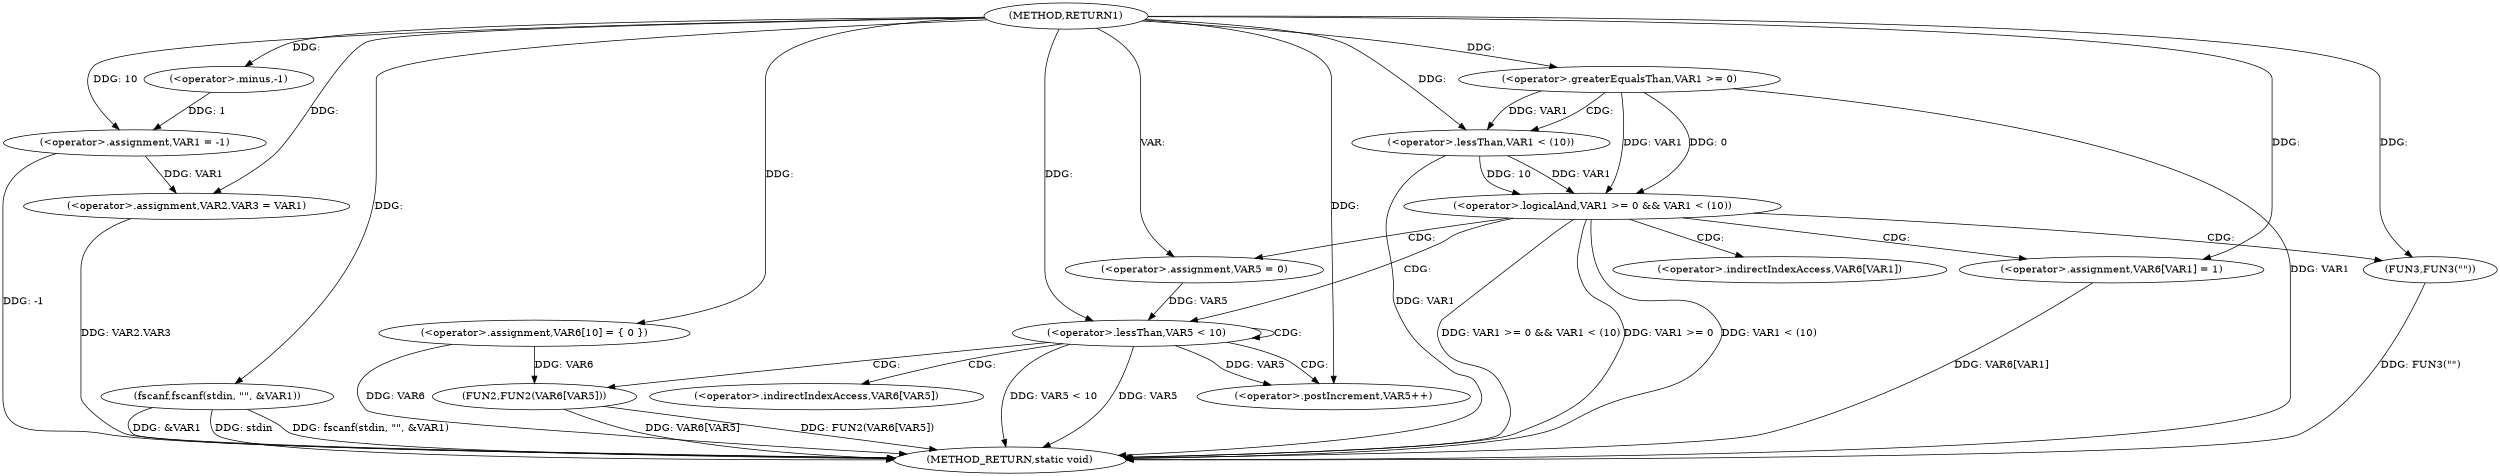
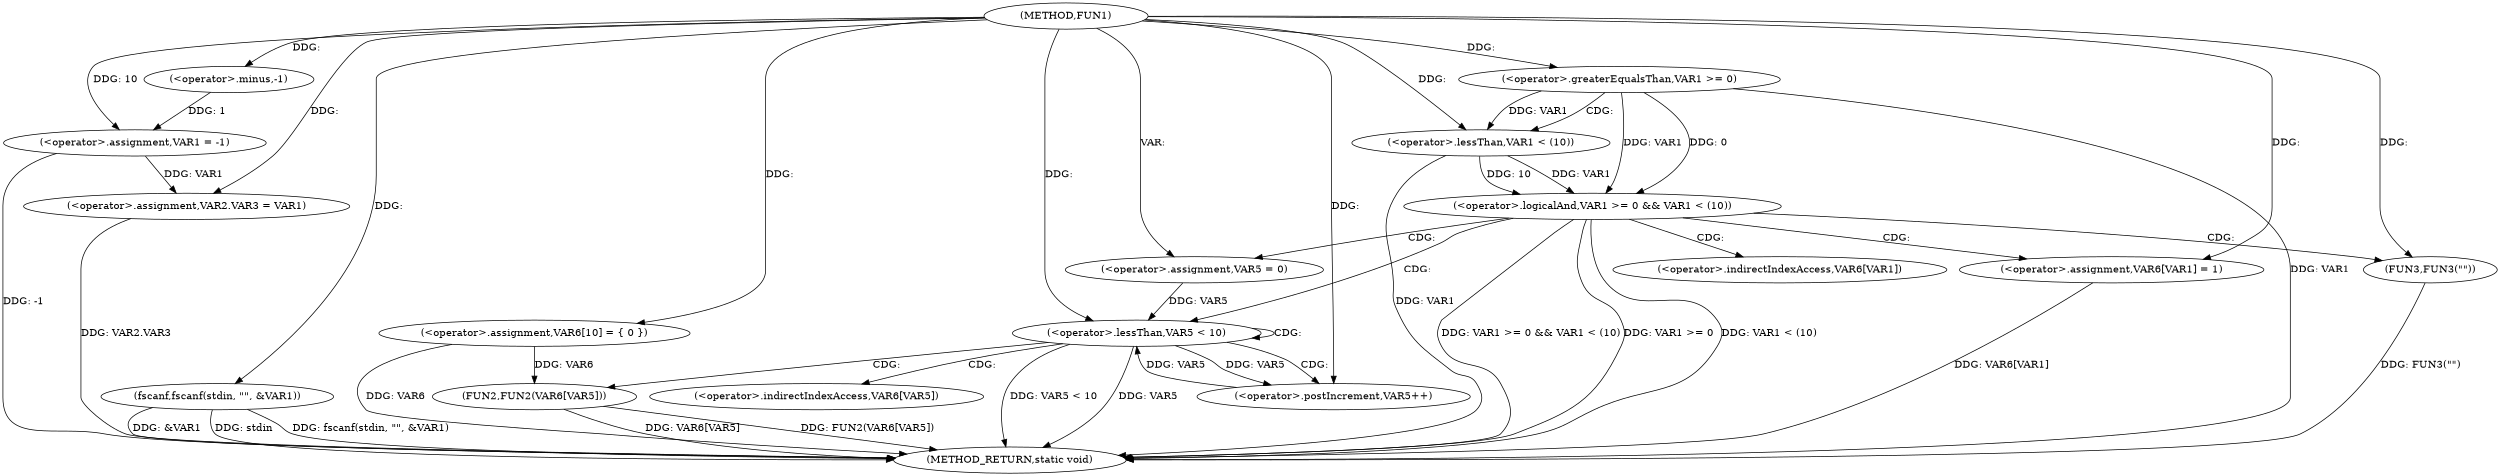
node "(METHOD,RETURN1)": label "(METHOD,RETURN1)" -> "(METHOD,FUN1)"
edge "(<operator>.postIncrement,VAR5++)" -> "(<operator>.lessThan,VAR5 < 10)": added, label "DDG: VAR5"
